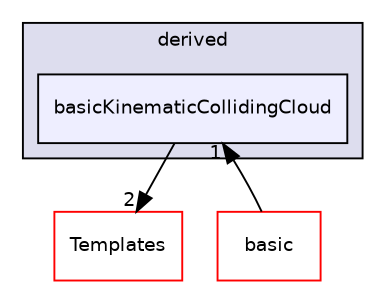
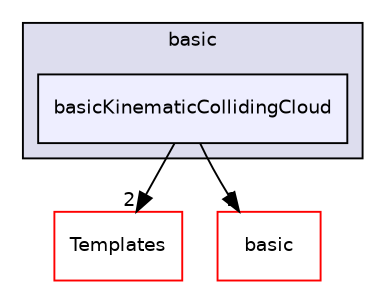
cluster "derived": label "derived" -> "basic"
edge "basic" -> "basicKinematicCollidingCloud": reversed
